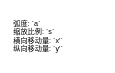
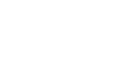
node "弧度: `a` 缩放比例: `s` 横向移动量: `x'` 纵向移动量: `y'`": removed
